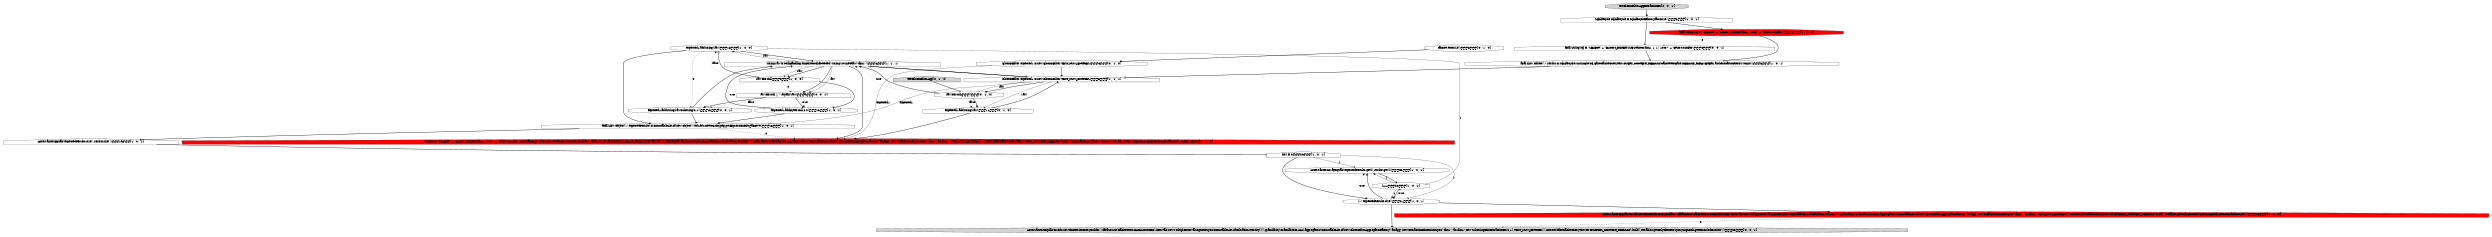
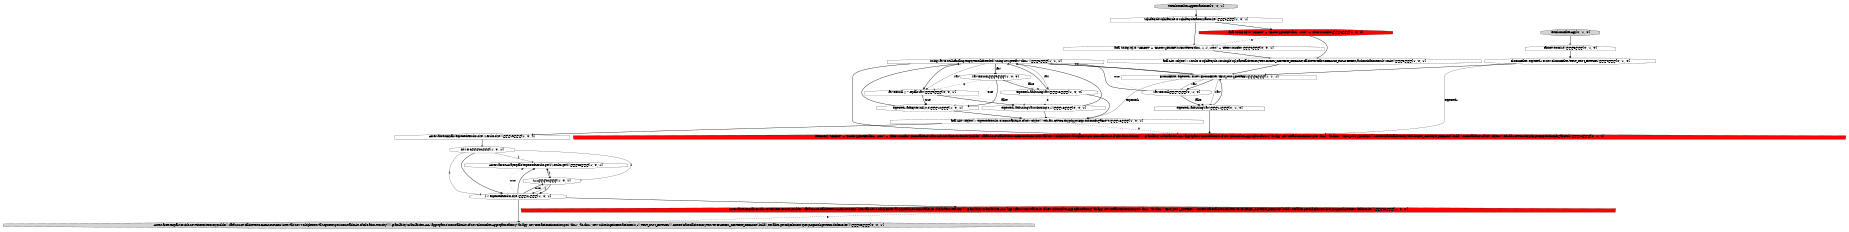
node "cannotVectorize()@@@3@@@['0', '1', '0']": shape octagon -> house
edge "expected1.addString(raw)@@@13@@@['1', '0', '0']" -> "i++@@@22@@@['1', '0', '1']": now "int i = 0@@@20@@@['1', '0', '1']" -> "i++@@@22@@@['1', '0', '1']"
node "raw == null@@@9@@@['1', '0', '0']": shape house -> octagon
node "testBloomFilterAgg['0', '1', '0']": shape house -> octagon
edge "testBloomFilterAgg['0', '1', '0']" -> "raw == null@@@7@@@['0', '1', '0']": now "testBloomFilterAgg['0', '1', '0']" -> "cannotVectorize()@@@3@@@['0', '1', '0']"
node "int i = 0@@@20@@@['1', '0', '1']": shape house -> octagon
edge "i < expectedResults.size()@@@21@@@['1', '0', '1']" -> "i++@@@22@@@['1', '0', '1']": style dotted -> bold
